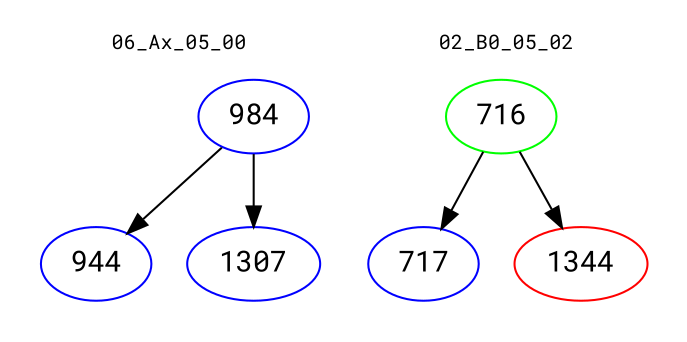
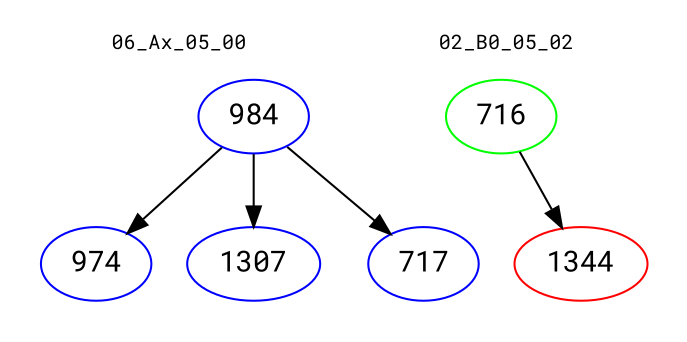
edge "716" -> "717": now "984" -> "717"
node "944": label "944" -> "974"
